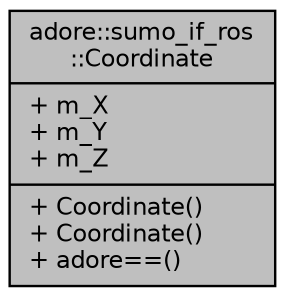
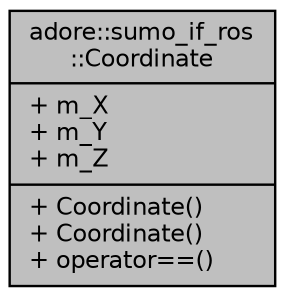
node "adore::sumo_if_ros": text "+ adore==()" -> "+ operator==()"
